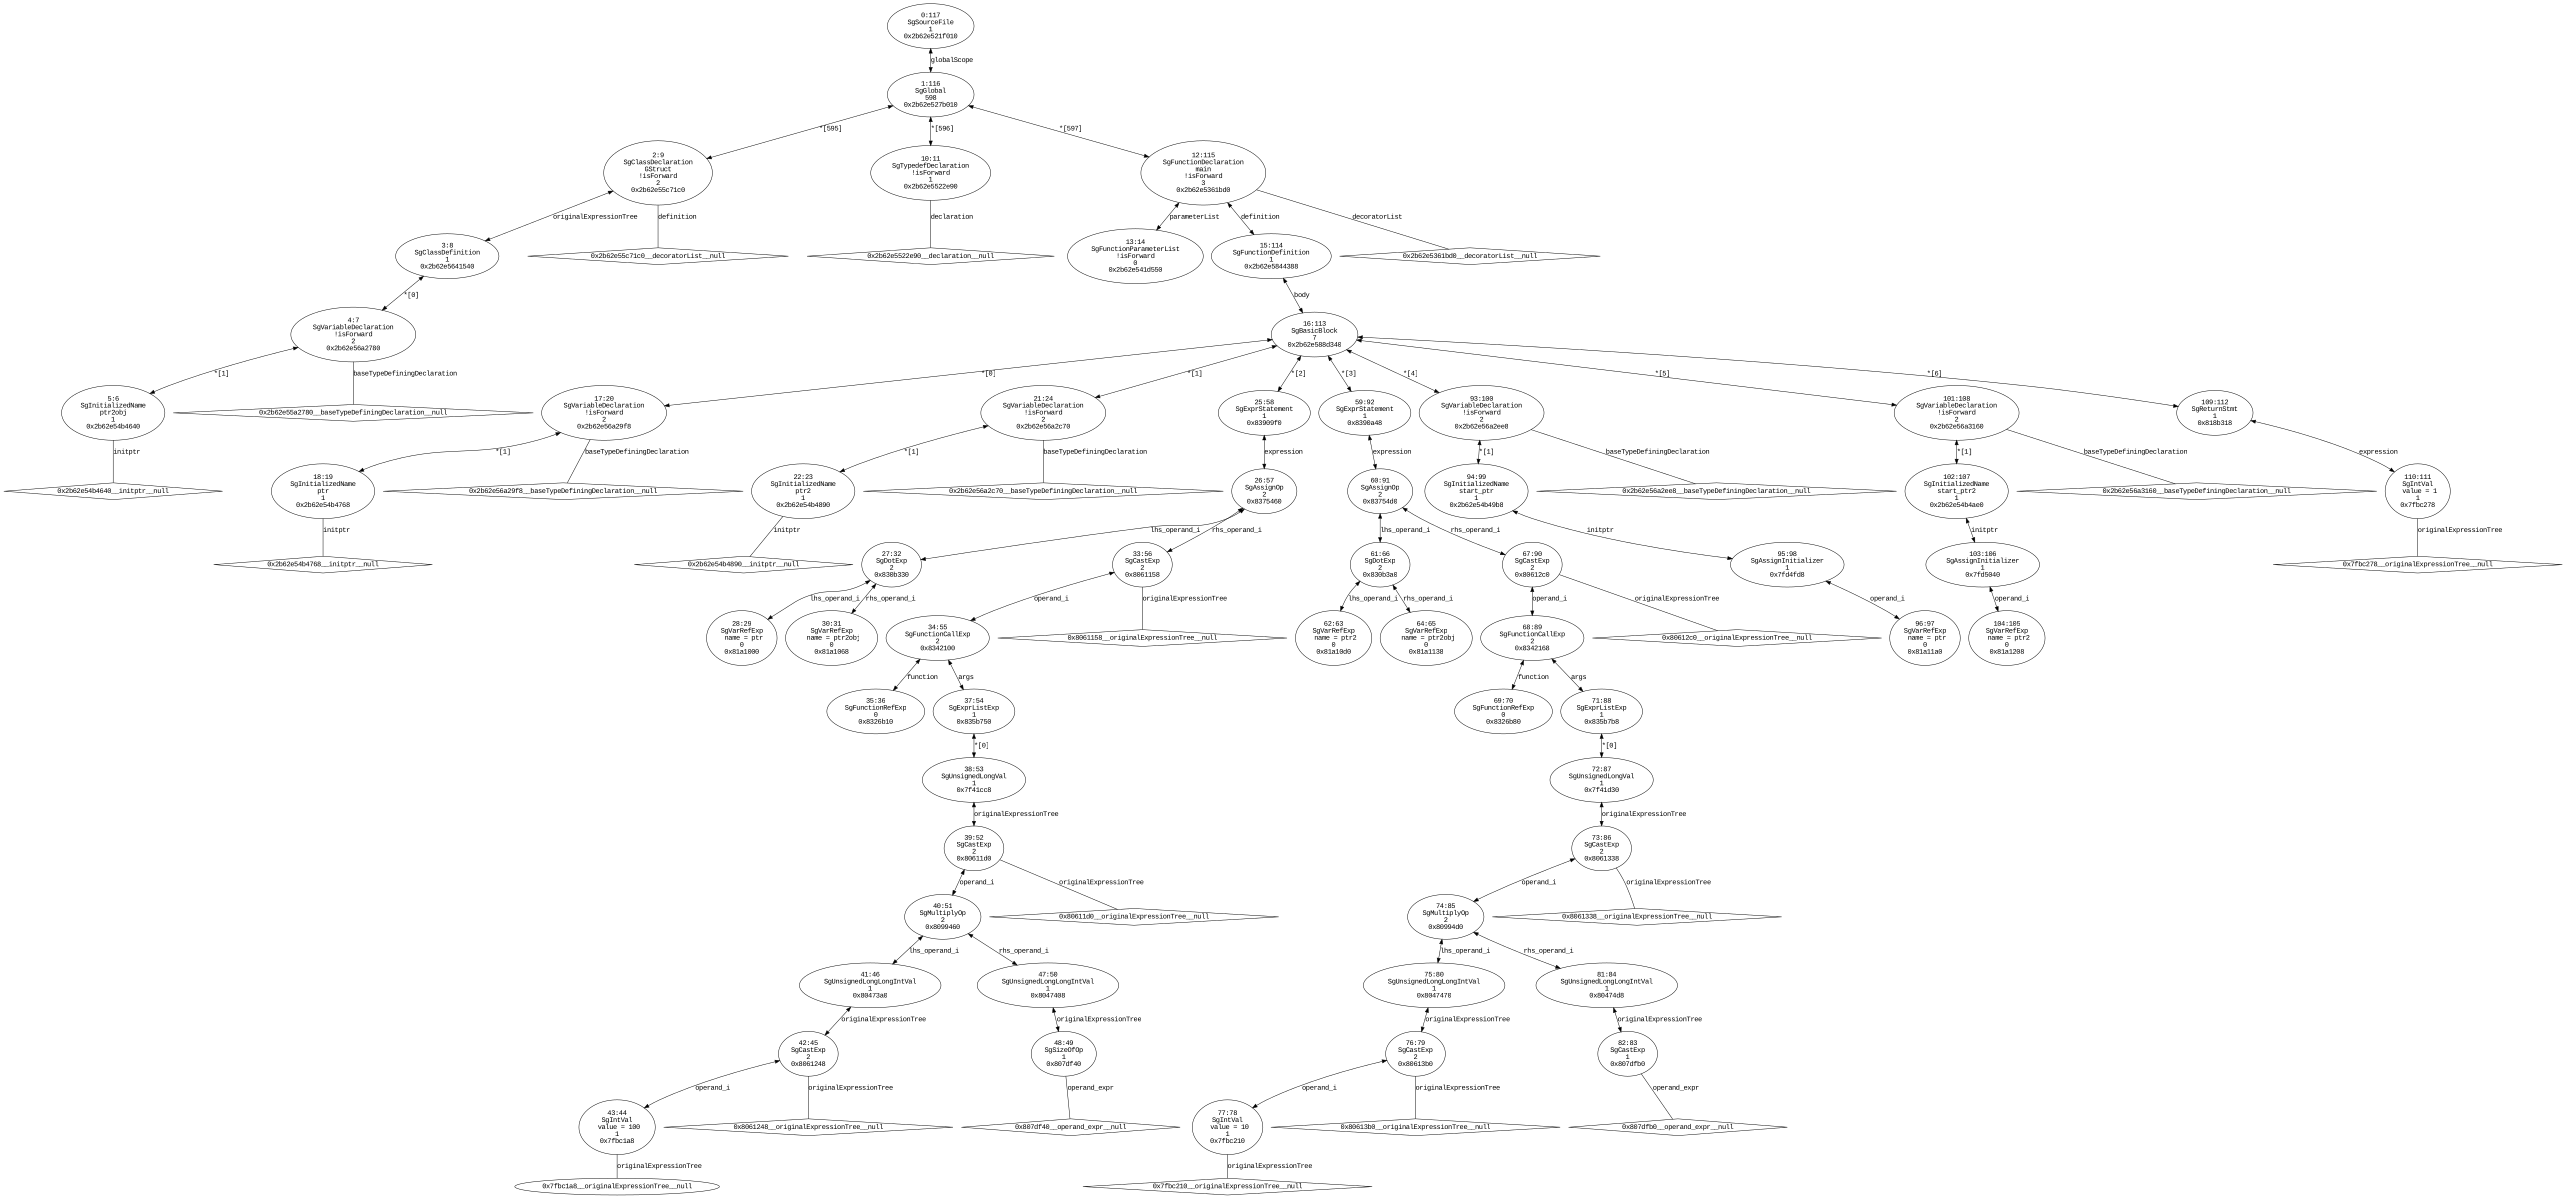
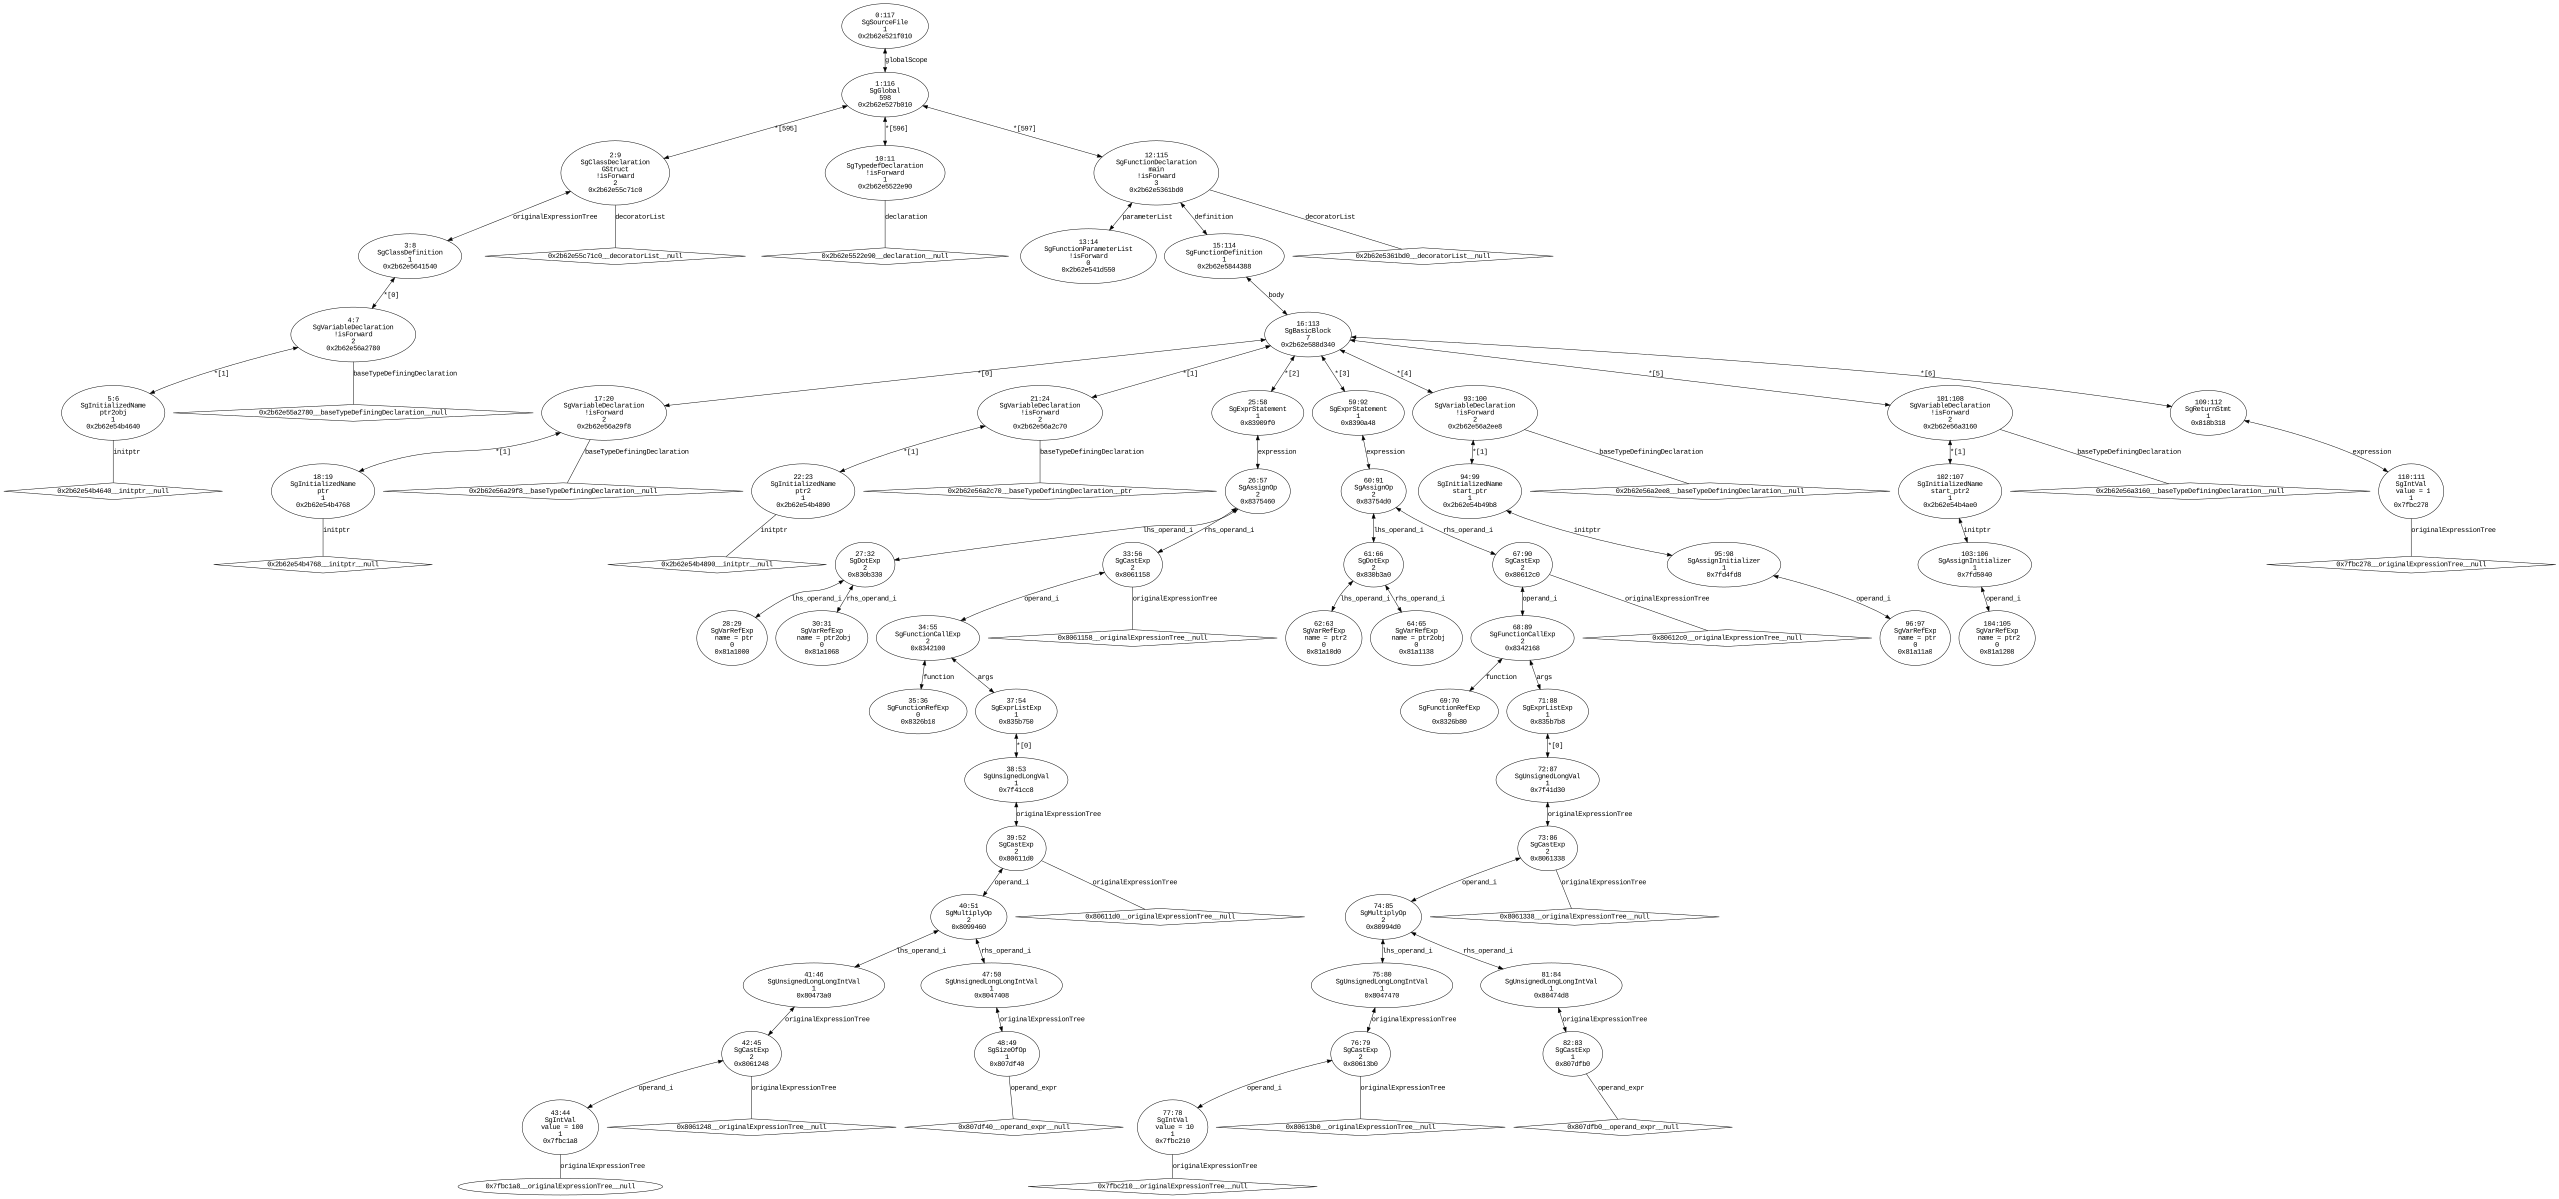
edge "2:9 SgClassDeclaration GStruct !isForward 2 0x2b62e55c71c0" -- "0x2b62e55c71c0__decoratorList__null": label "definition" -> "decoratorList"
node "0x2b62e56a2c70__baseTypeDefiningDeclaration__null": label "0x2b62e56a2c70__baseTypeDefiningDeclaration__null" -> "0x2b62e56a2c70__baseTypeDefiningDeclaration__ptr"
